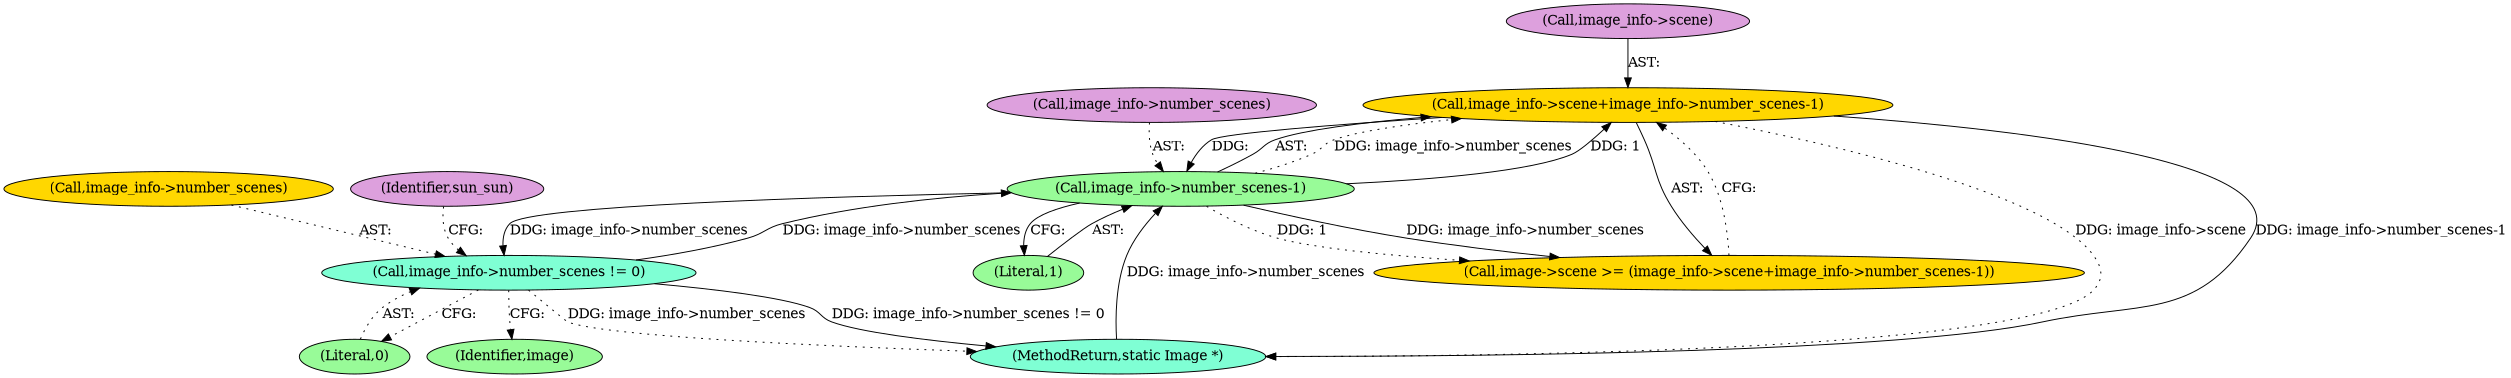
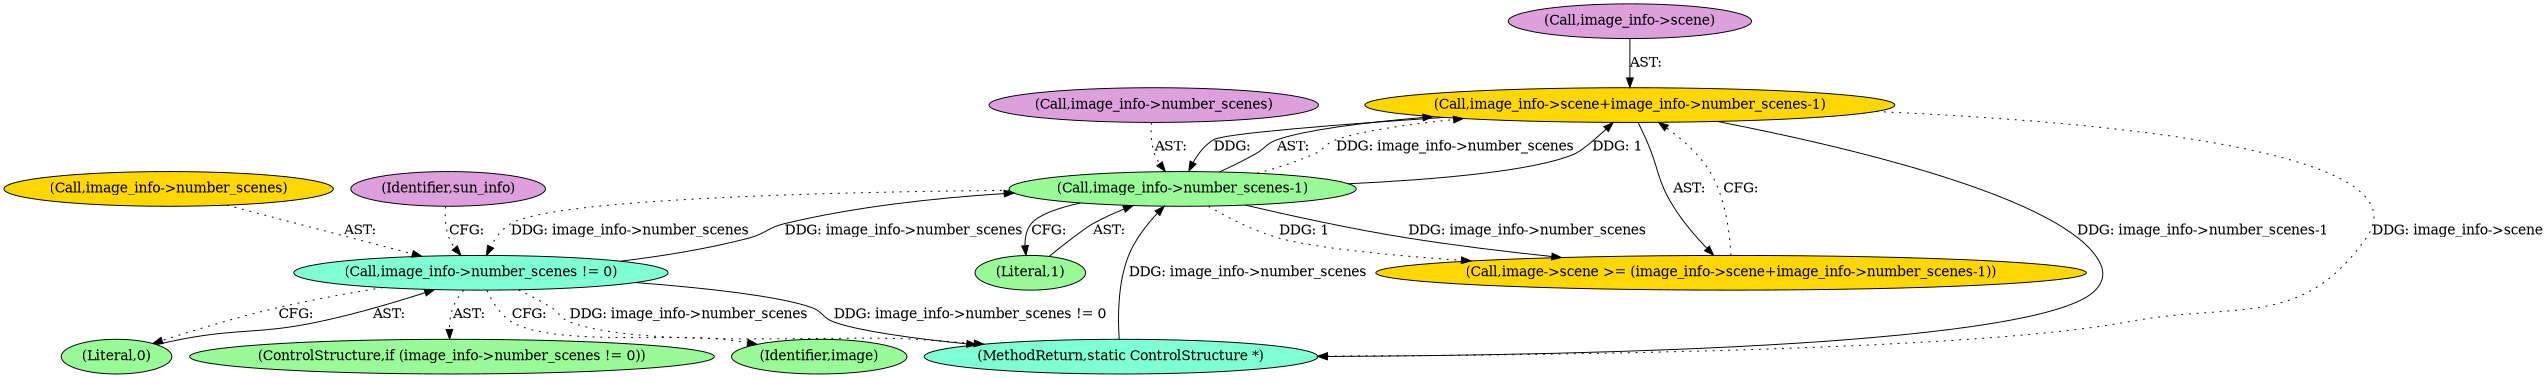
node "(Identifier,sun_sun)": label "(Identifier,sun_sun)" -> "(Identifier,sun_info)"
edge "(Call,image_info->number_scenes-1)" -> "(Call,image_info->number_scenes != 0)": style solid -> dotted
edge "(Literal,0)" -> "(Call,image_info->number_scenes != 0)": style dotted -> solid
node "(ControlStructure,if (image_info->number_scenes != 0))": added
node "(MethodReturn,static Image *)": label "(MethodReturn,static Image *)" -> "(MethodReturn,static ControlStructure *)"
